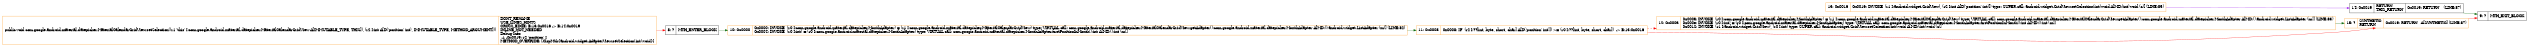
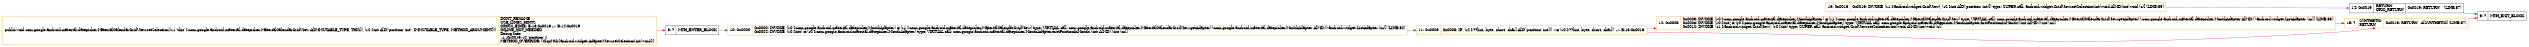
node "14: 0x0019": text "THIS_RETURN" -> "ORIG_RETURN"
